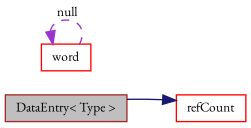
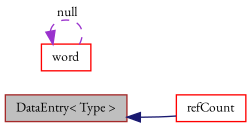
edge "DataEntry< Type >" -> "refCount": reversed
